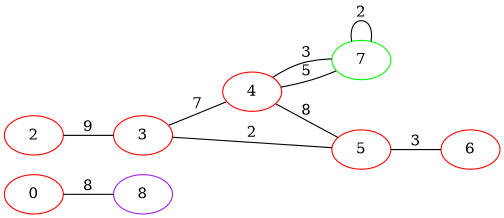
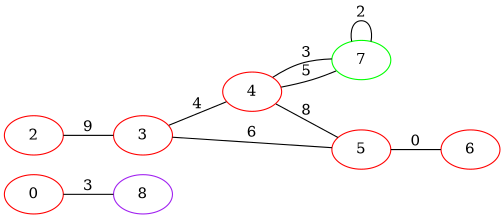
edge "4" -- "3": label "7" -> "4"
edge "3" -- "5": label "2" -> "6"
edge "5" -- "6": label "3" -> "0"
edge "0" -- "8": label "8" -> "3"
